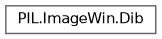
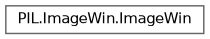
node "PIL.ImageWin.Dib": label "PIL.ImageWin.Dib" -> "PIL.ImageWin.ImageWin"
